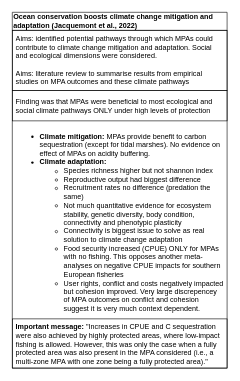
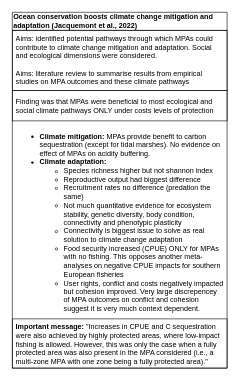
node "Finding was that MPAs were beneficial to most ecological and social climate pathways ONLY under high levels of protection": label "Finding was that MPAs were beneficial to most ecological and social climate pathways ONLY under high levels of protection" -> "Finding was that MPAs were beneficial to most ecological and social climate pathways ONLY under costs levels of protection"
